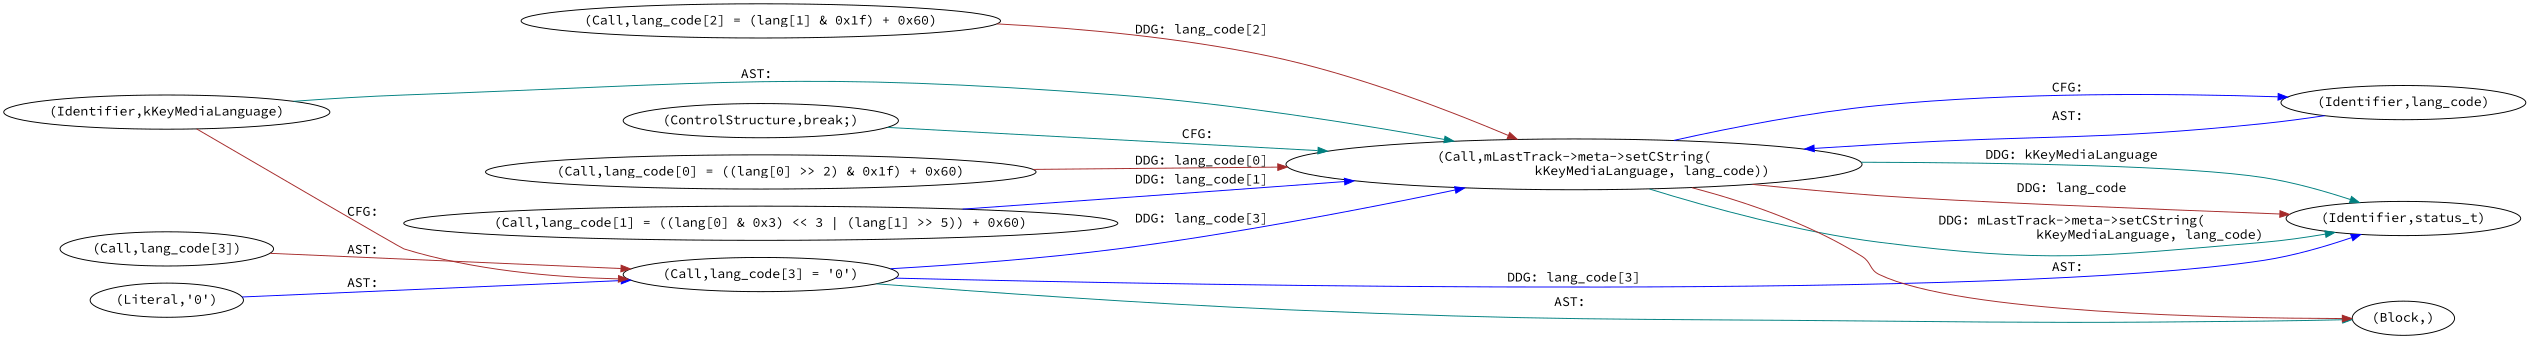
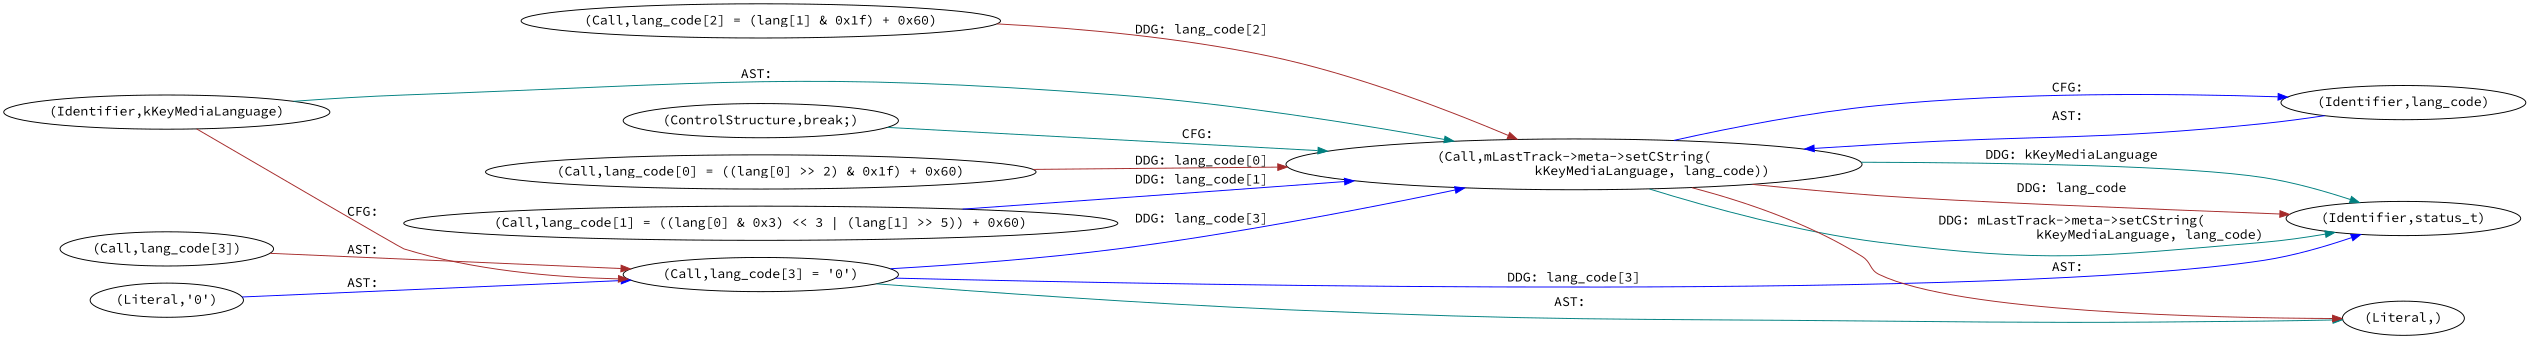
node "(Block,)": label "(Block,)" -> "(Literal,)"
